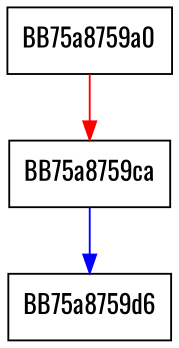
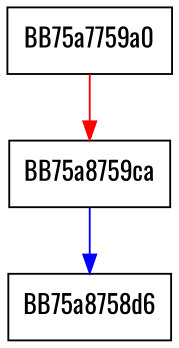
node "BB75a8759a0": label "BB75a8759a0" -> "BB75a7759a0"
node "BB75a8759d6": label "BB75a8759d6" -> "BB75a8758d6"
